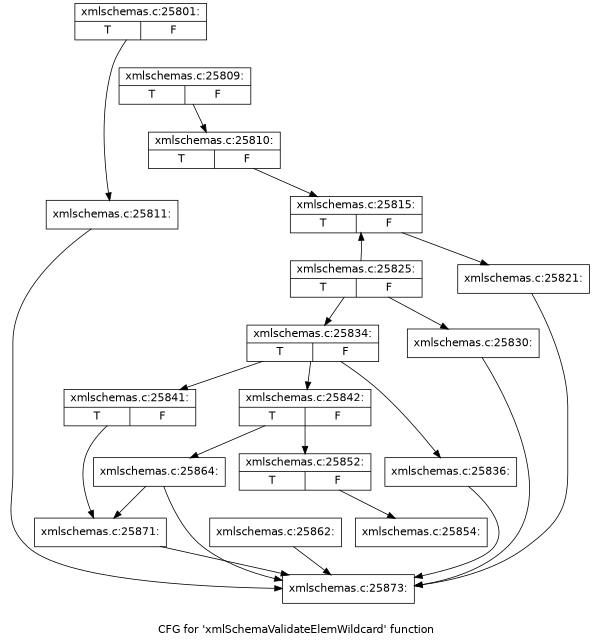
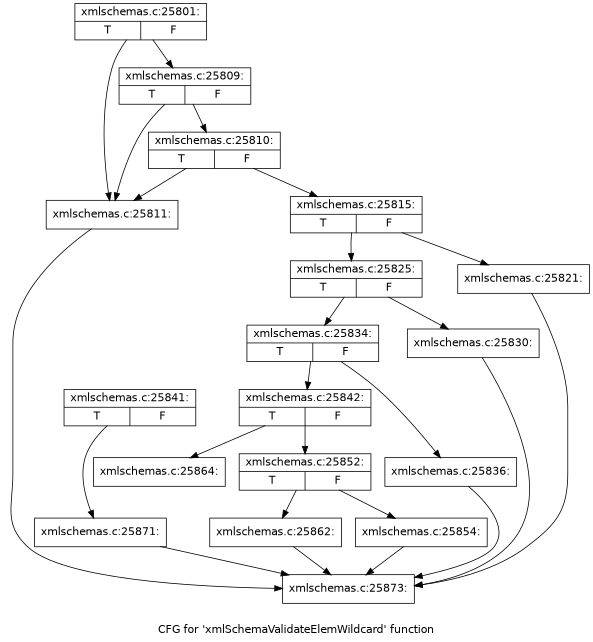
edge "xmlschemas.c:25801:" -> "xmlschemas.c:25809:": added
edge "xmlschemas.c:25809:" -> "xmlschemas.c:25811:": added
edge "xmlschemas.c:25810:" -> "xmlschemas.c:25811:": added
edge "xmlschemas.c:25825:" -> "xmlschemas.c:25815:": reversed
edge "xmlschemas.c:25834:" -> "xmlschemas.c:25841:": removed
edge "xmlschemas.c:25864:" -> "xmlschemas.c:25871:": removed
edge "xmlschemas.c:25852:" -> "xmlschemas.c:25862:": added
edge "xmlschemas.c:25864:" -> "xmlschemas.c:25873:": now "xmlschemas.c:25854:" -> "xmlschemas.c:25873:"
